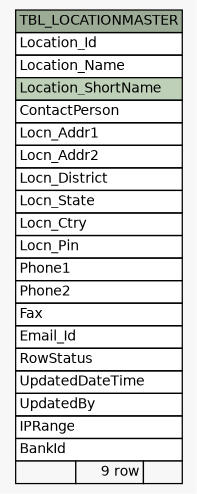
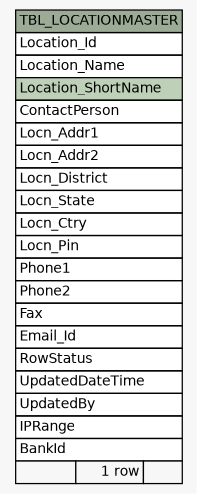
node "TBL_LOCATIONMASTER": text "9 row" -> "1 row"
